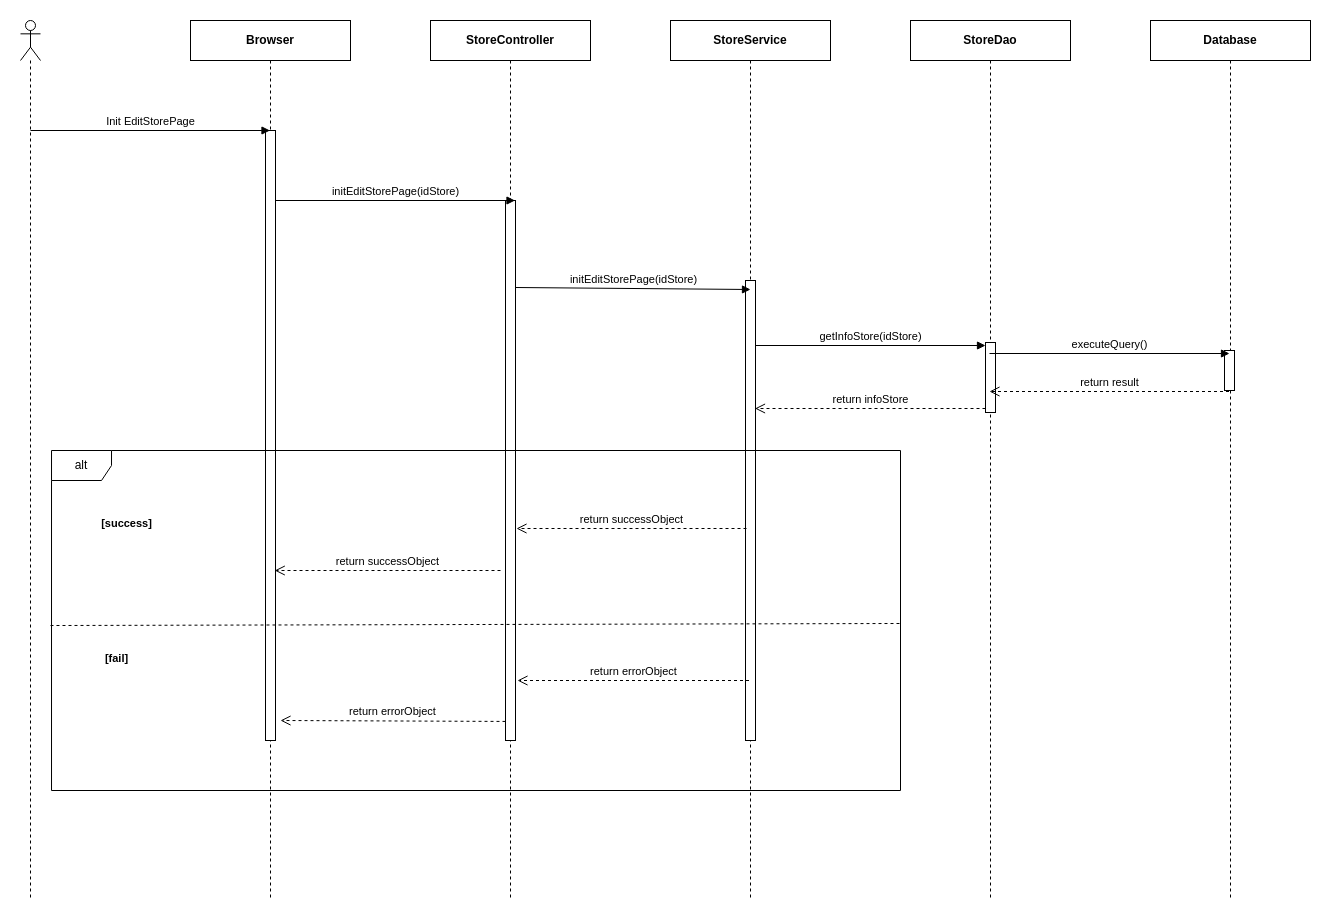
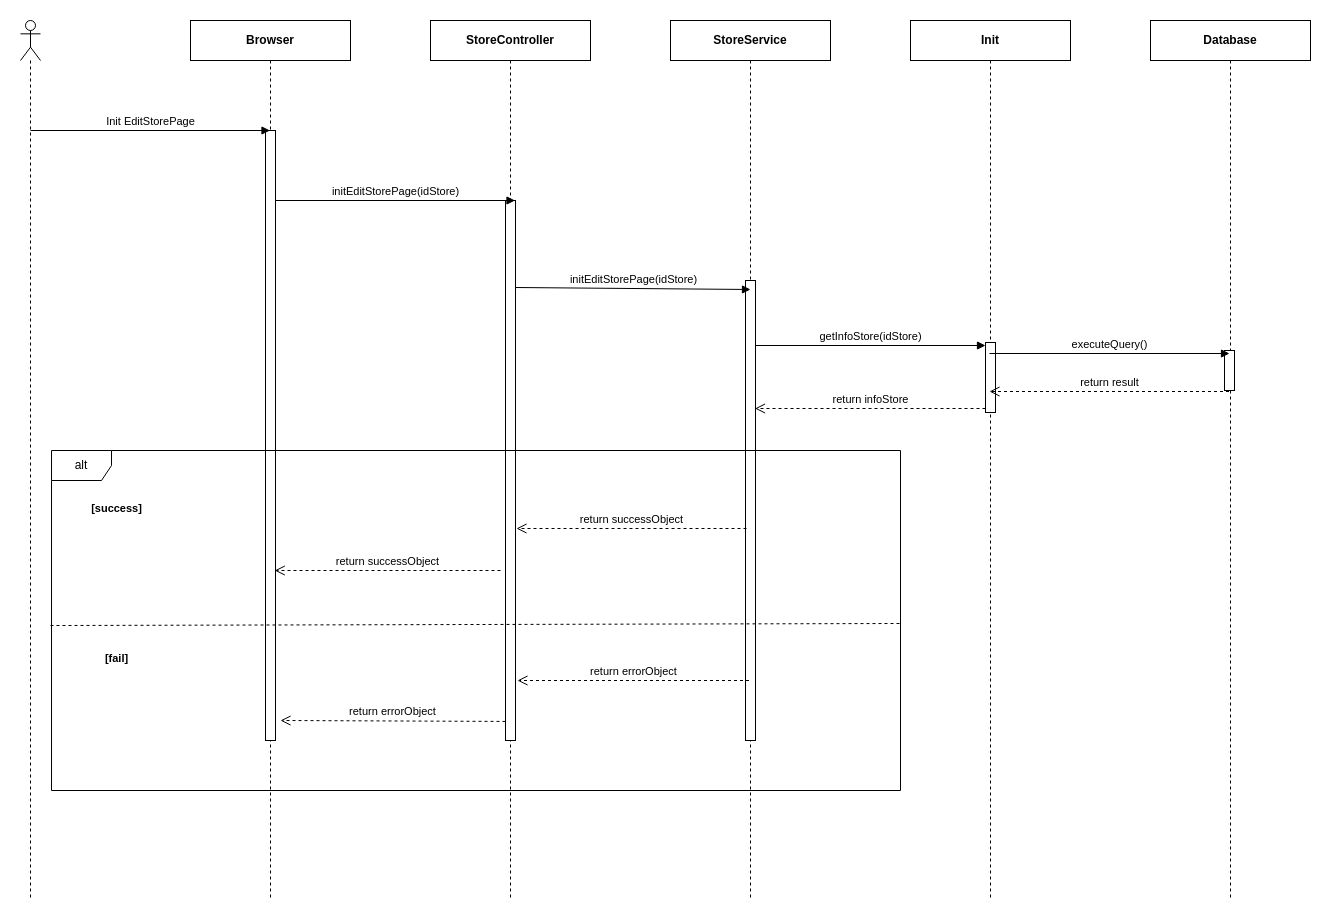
node "StoreDao": label "StoreDao" -> "Init"
node "[success]": moved (127, 524) -> (117, 509)
